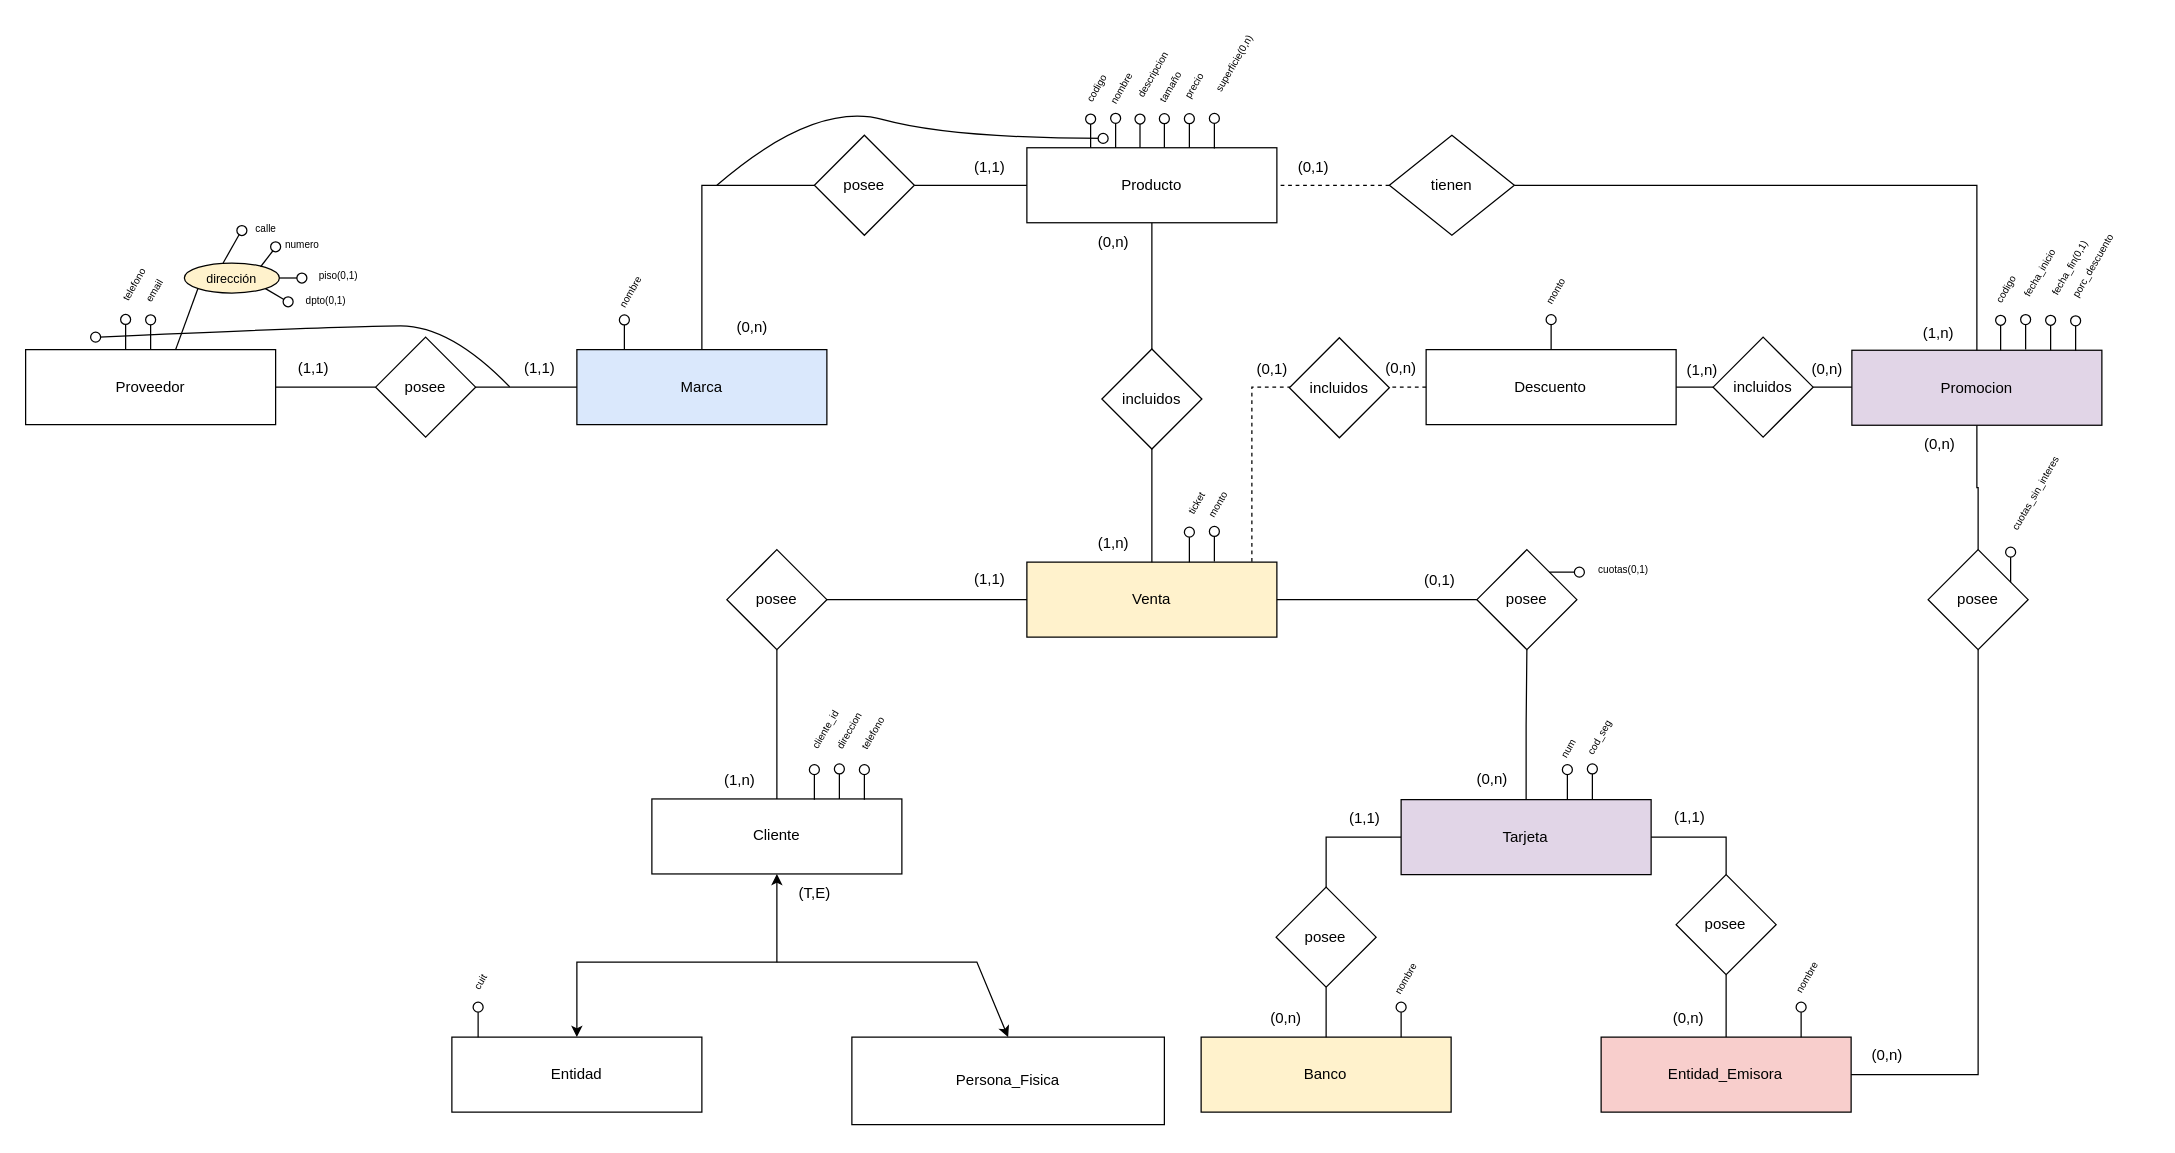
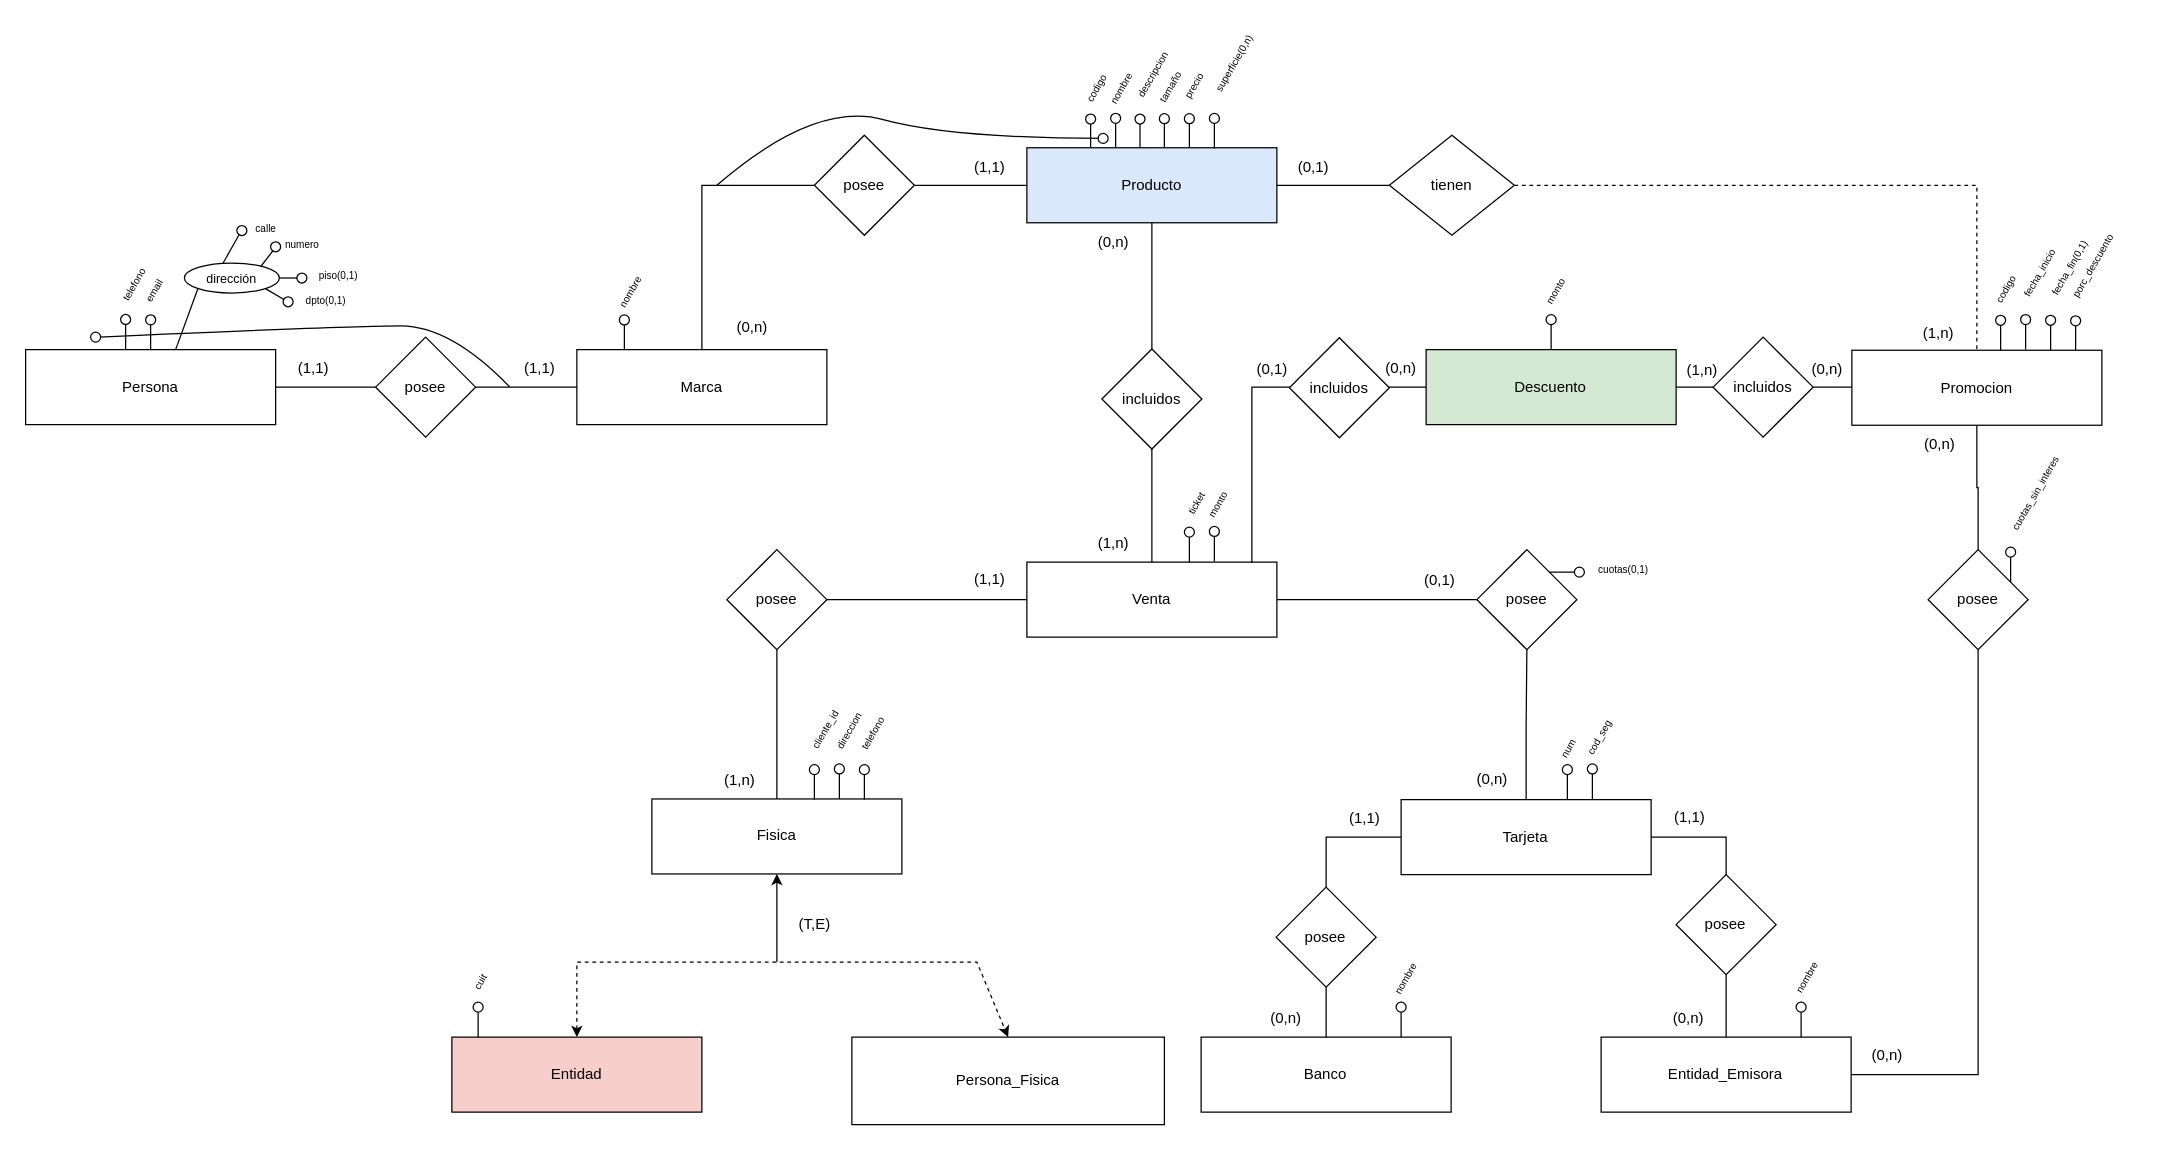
node "Producto": fillcolor #ffffff -> #dae8fc
edge "Producto" -- "tienen": style dashed -> solid
edge "tienen" -- "Promocion": style solid -> dashed
node "dirección": fillcolor #fff2cc -> #ffffff
node "Proveedor": label "Proveedor" -> "Persona"
node "Marca": fillcolor #dae8fc -> #ffffff
node "Descuento": fillcolor #ffffff -> #d5e8d4
node "Promocion": fillcolor #e1d5e7 -> #ffffff
edge "Descuento" -- "Venta": style dashed -> solid
node "Venta": fillcolor #fff2cc -> #ffffff
node "Cliente": label "Cliente" -> "Fisica"
node "Tarjeta": fillcolor #e1d5e7 -> #ffffff
node "(T,E)": moved (814, 893) -> (814, 924)
edge "Entidad" -- "Persona_Fisica": style solid -> dashed
node "Entidad": fillcolor #ffffff -> #f8cecc
node "Banco": fillcolor #fff2cc -> #ffffff
node "Entidad_Emisora": fillcolor #f8cecc -> #ffffff
